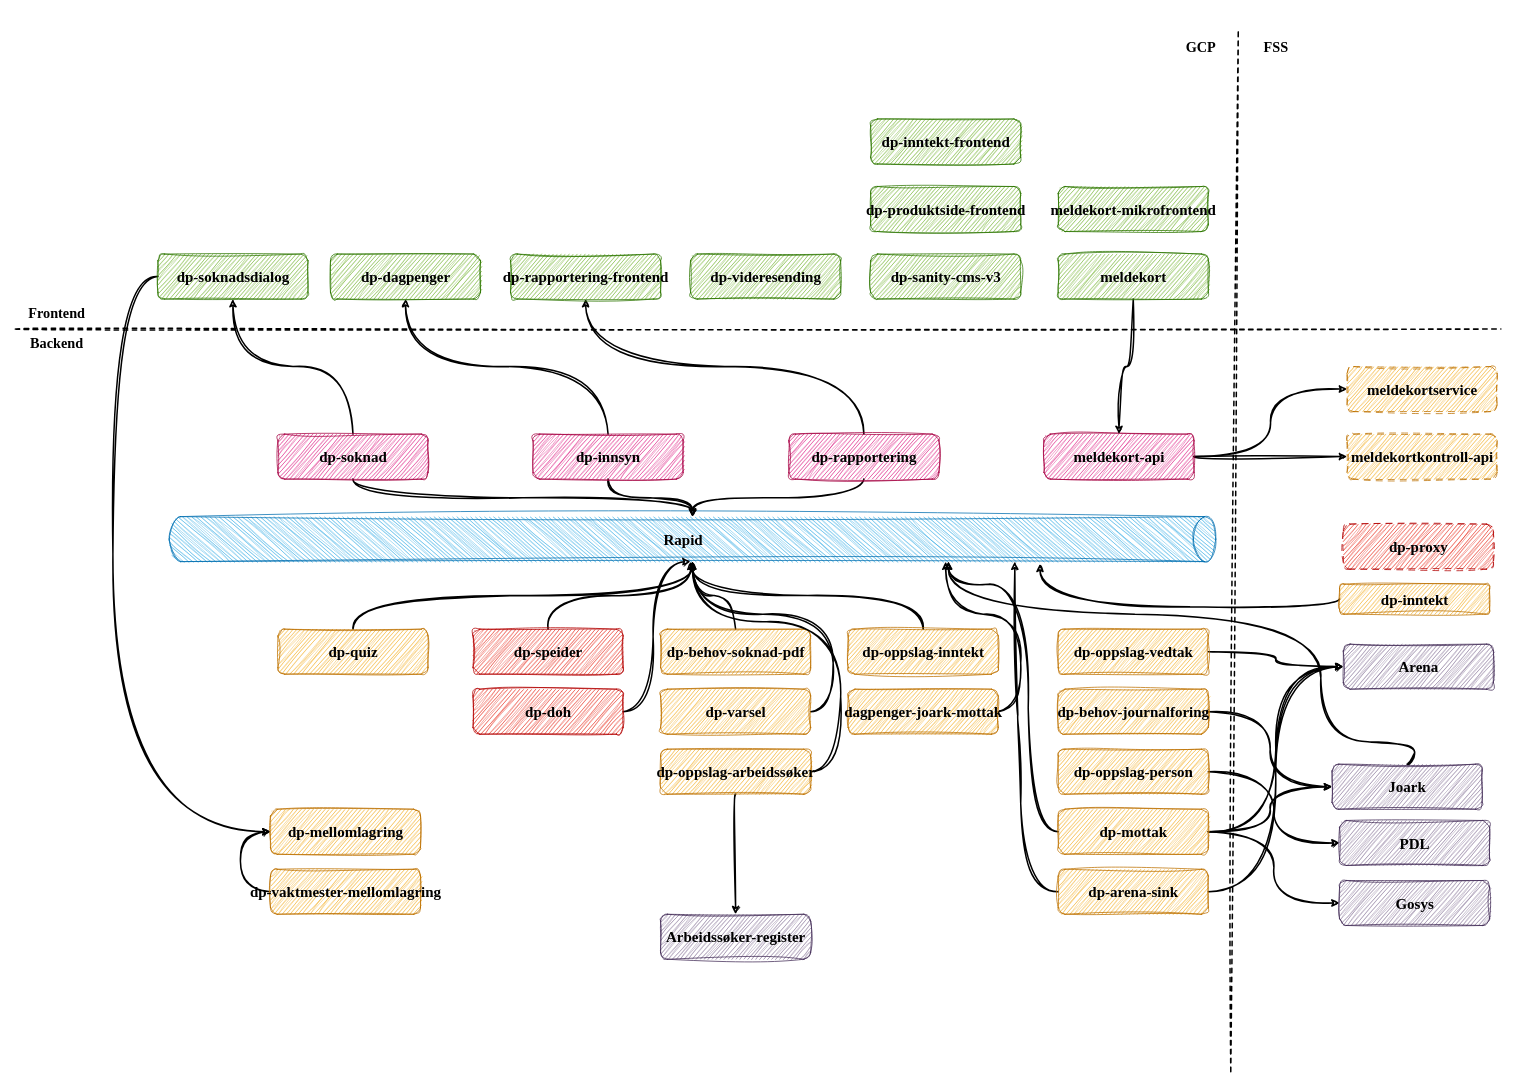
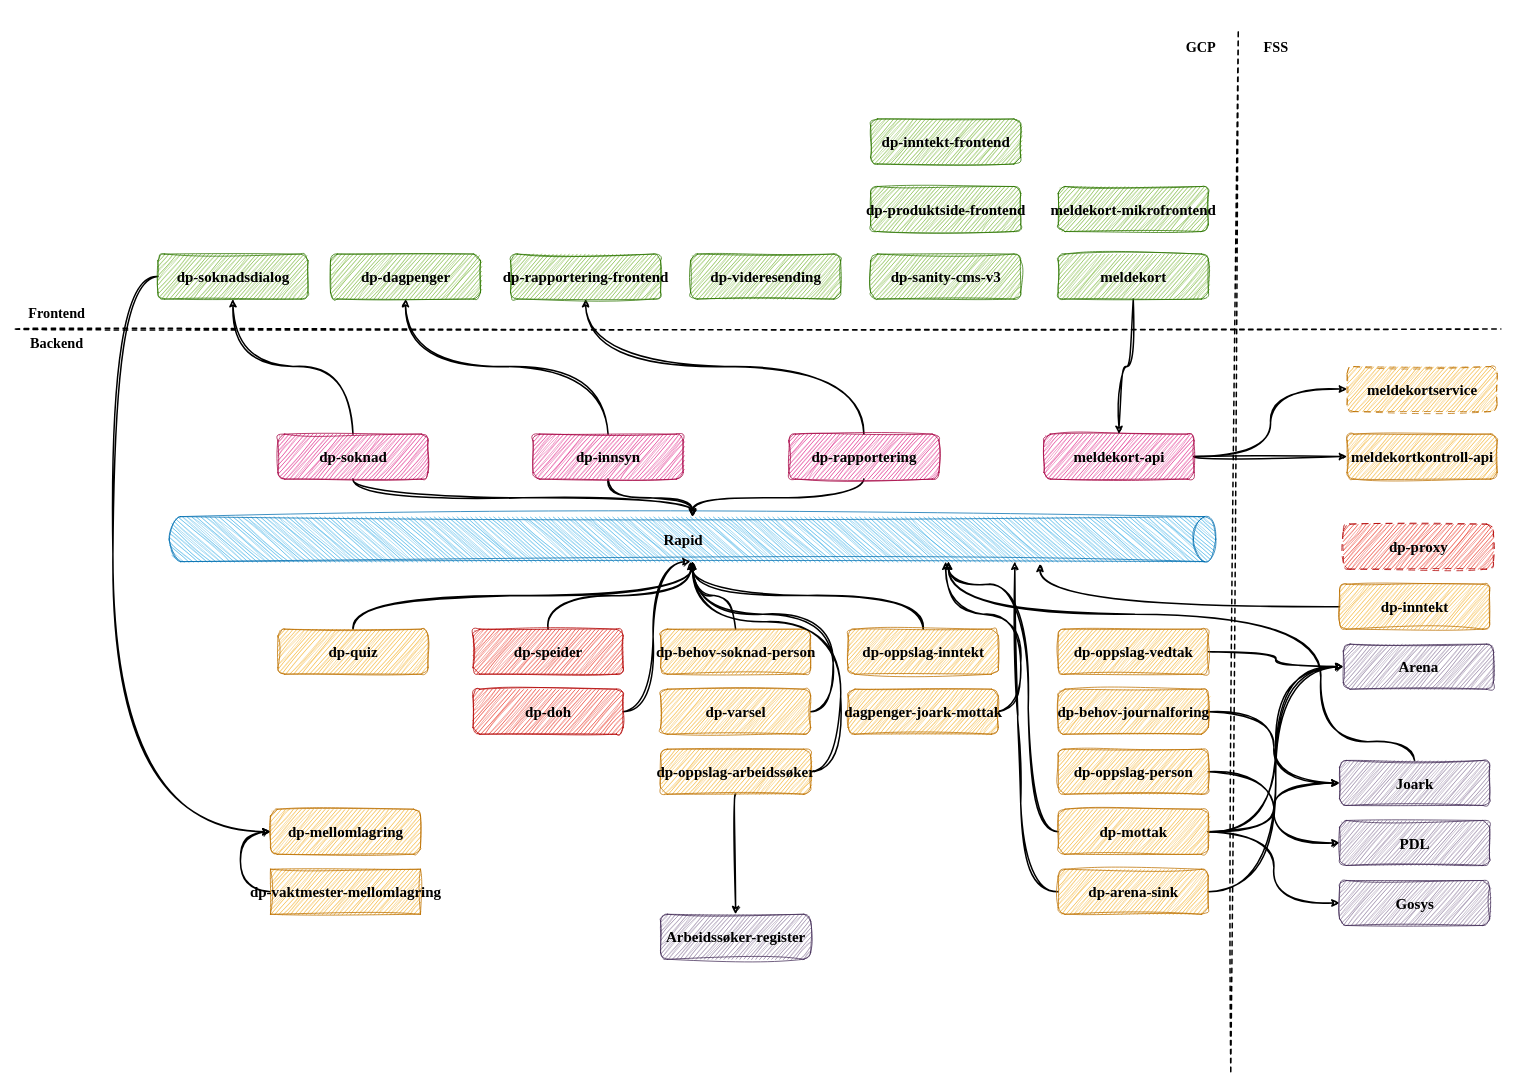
node "meldekortkontroll-api": style dashed -> solid
node "dp-inntekt": size 150x30 -> 150x45
node "dp-behov-soknad-pdf": label "dp-behov-soknad-pdf" -> "dp-behov-soknad-person"
node "Joark": moved (1407, 786) -> (1414, 783)
node "dp-vaktmester-mellomlagring": shape rounded rectangle -> rectangle
